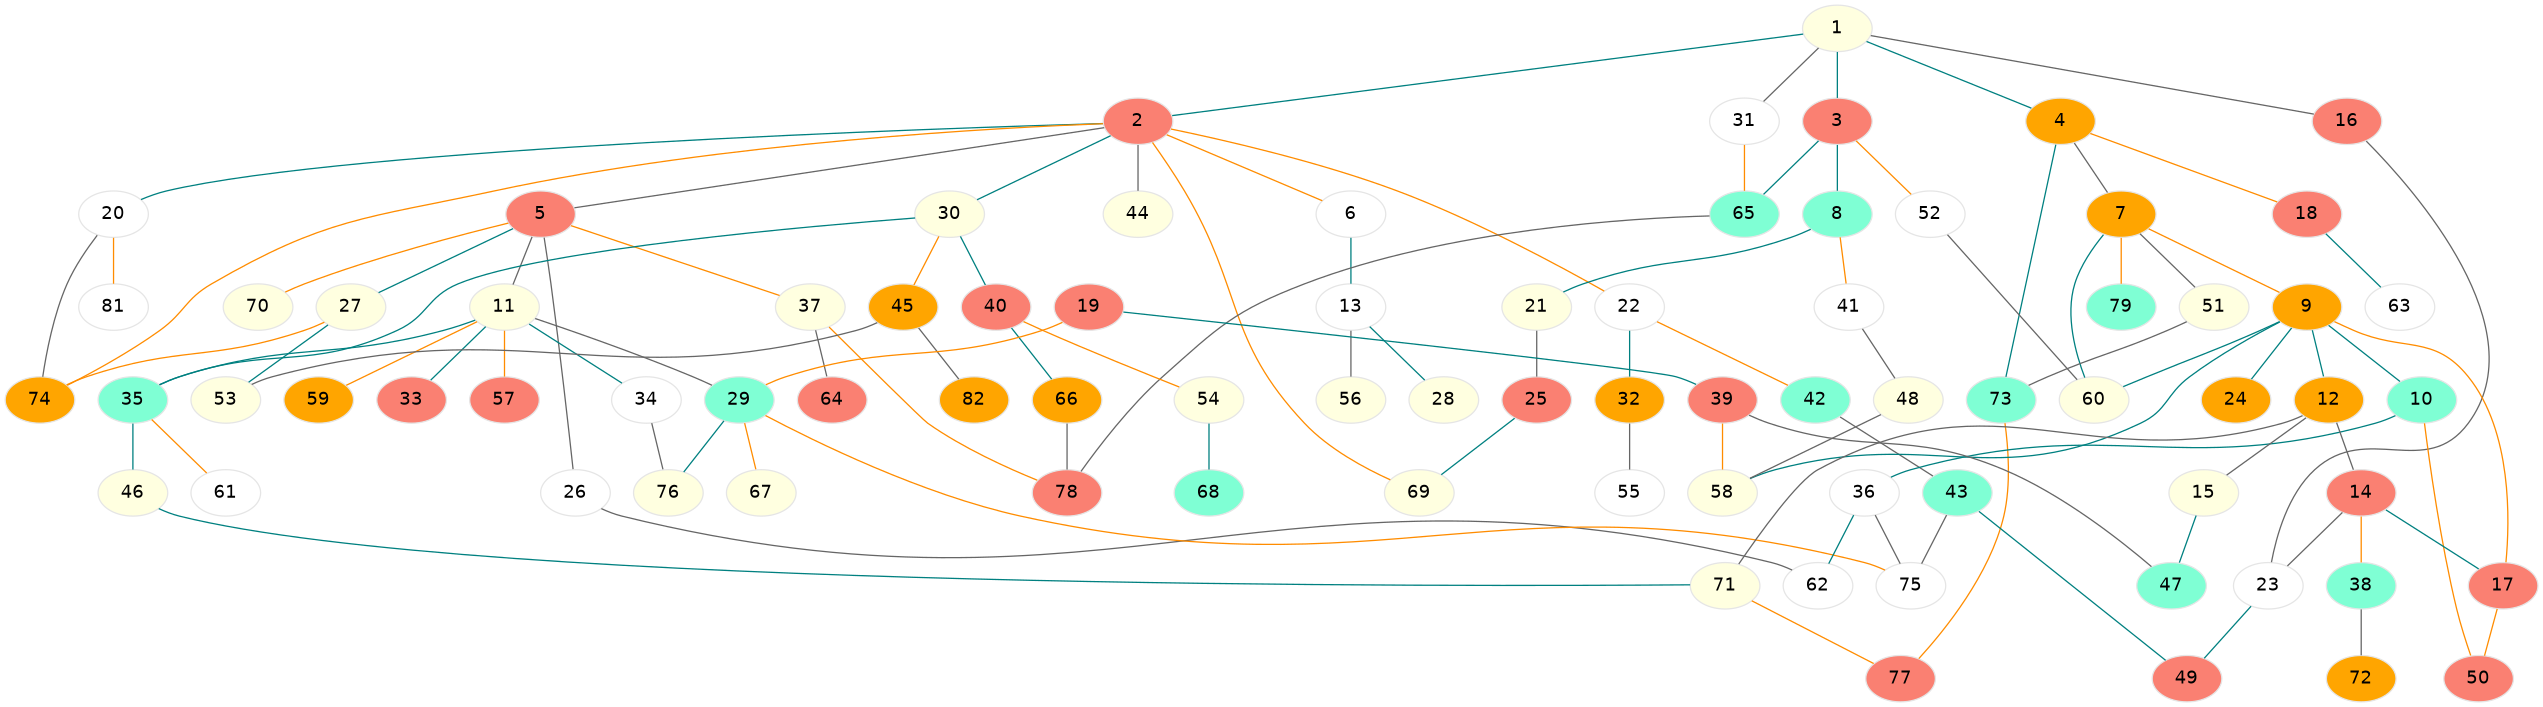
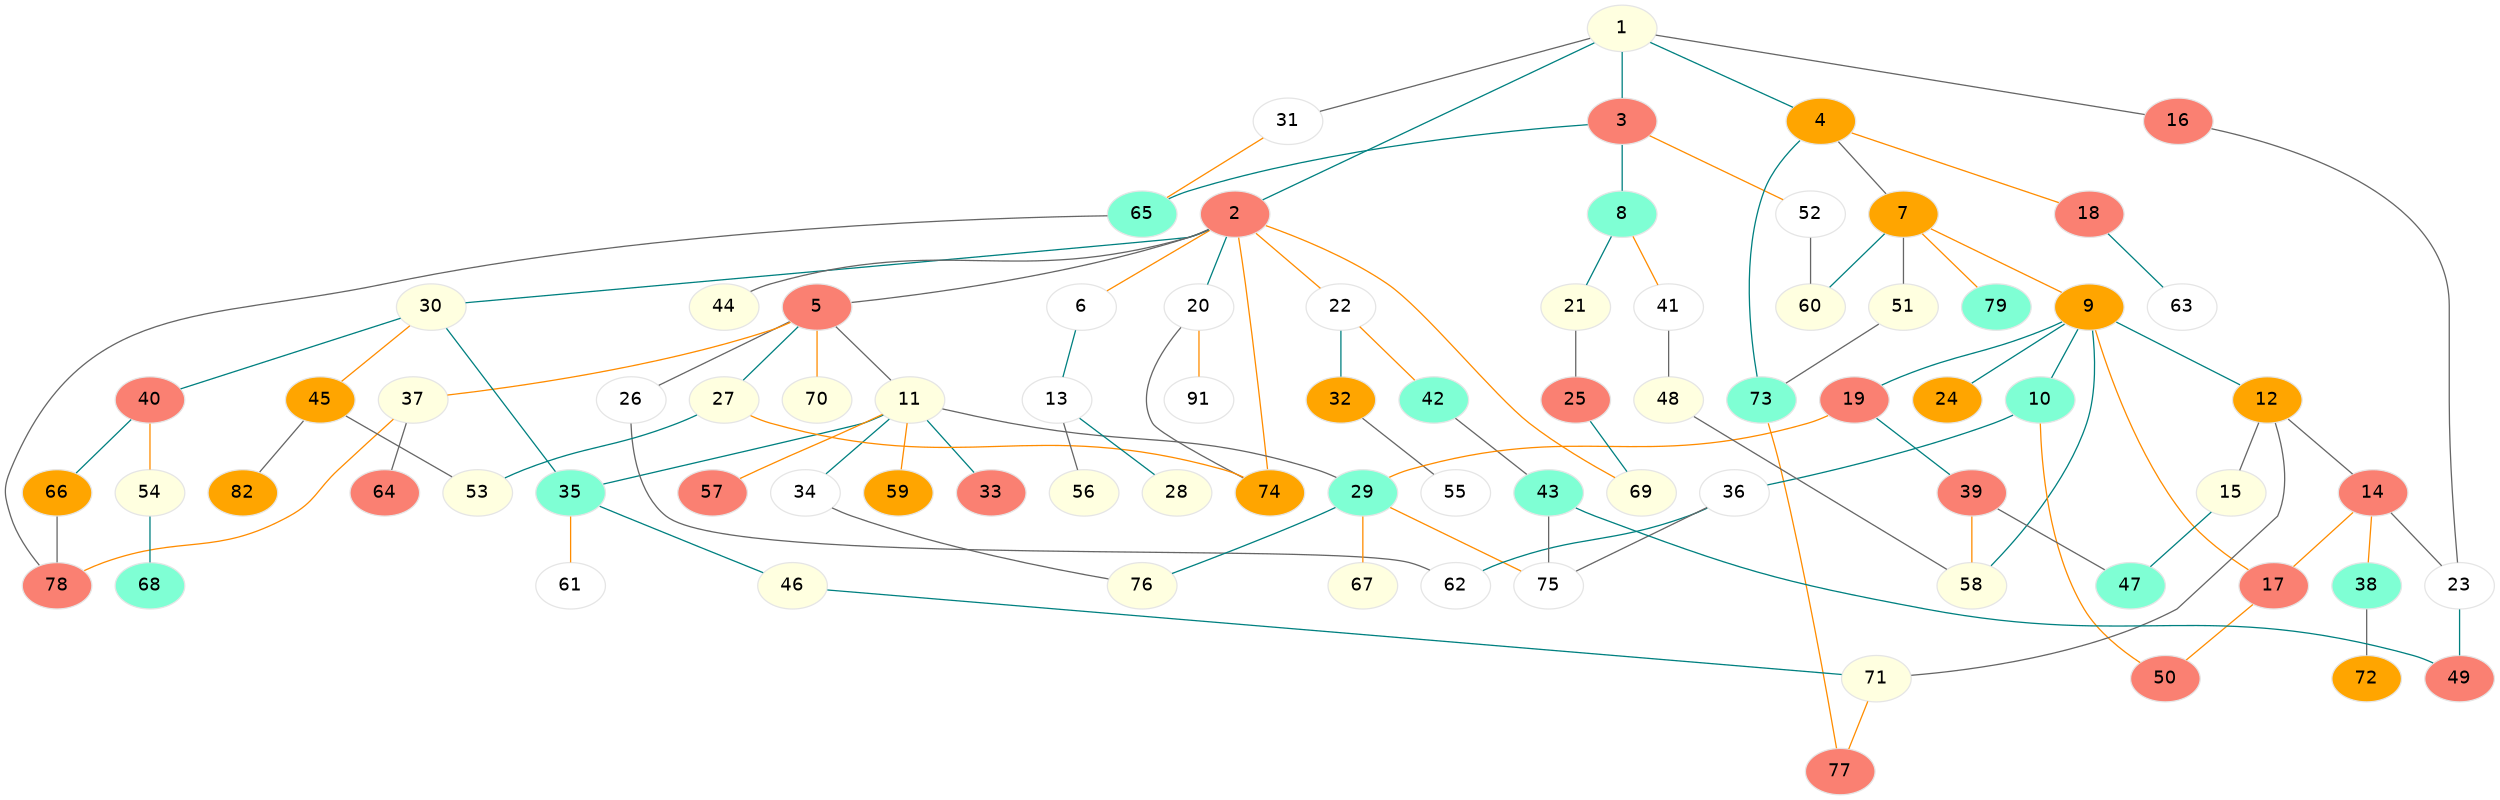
node "81": label "81" -> "91"
edge "9" -- "60": now "9" -- "19"
edge "14" -- "17": color teal -> darkorange
